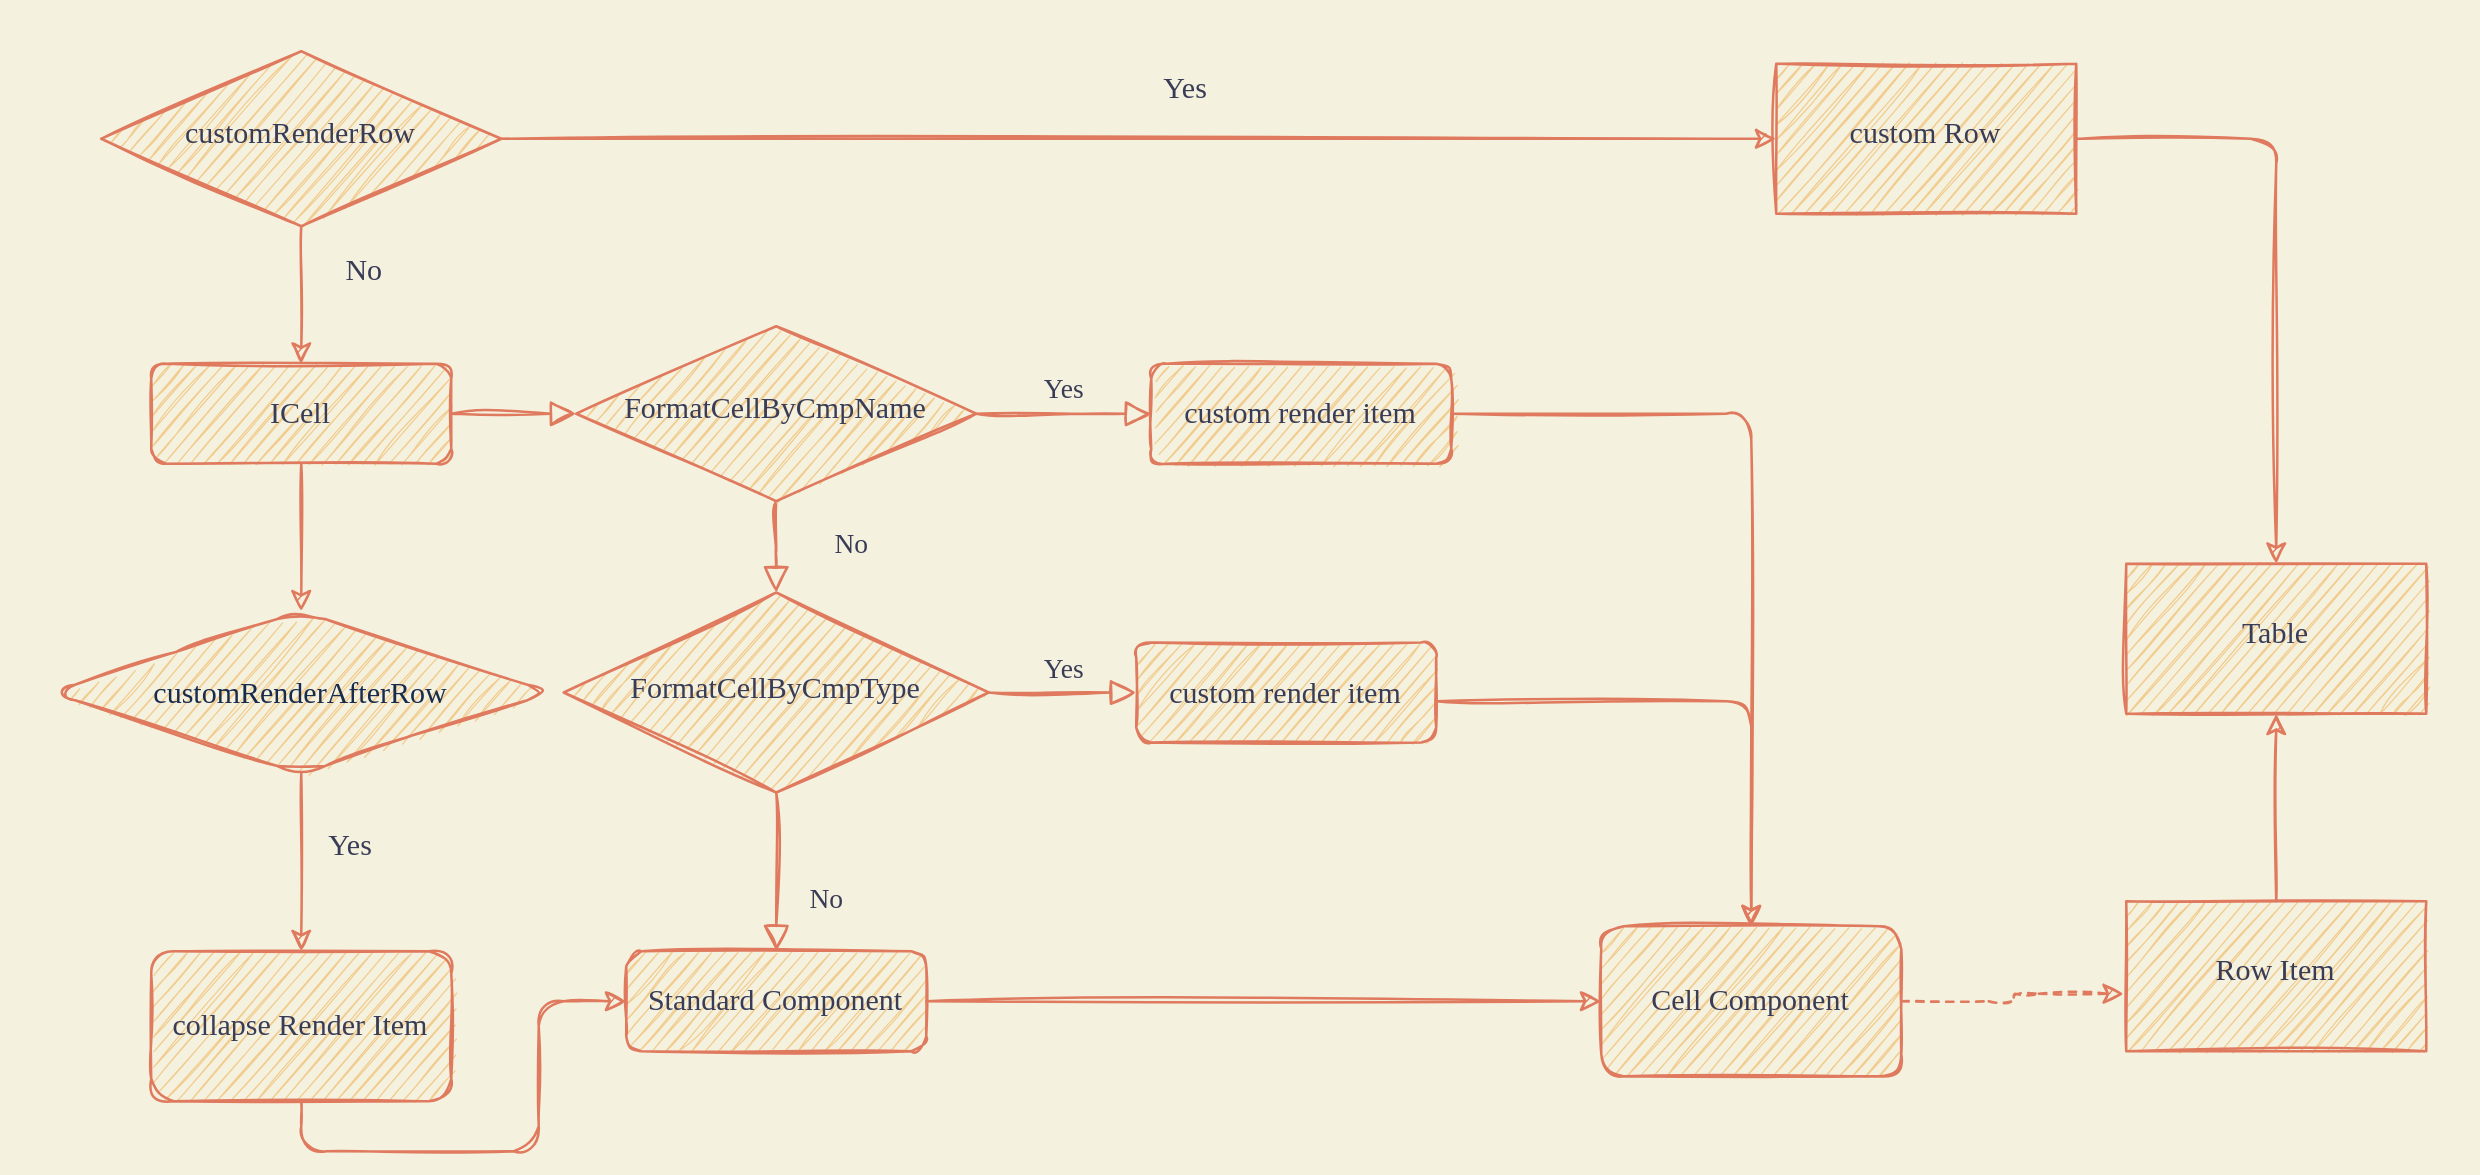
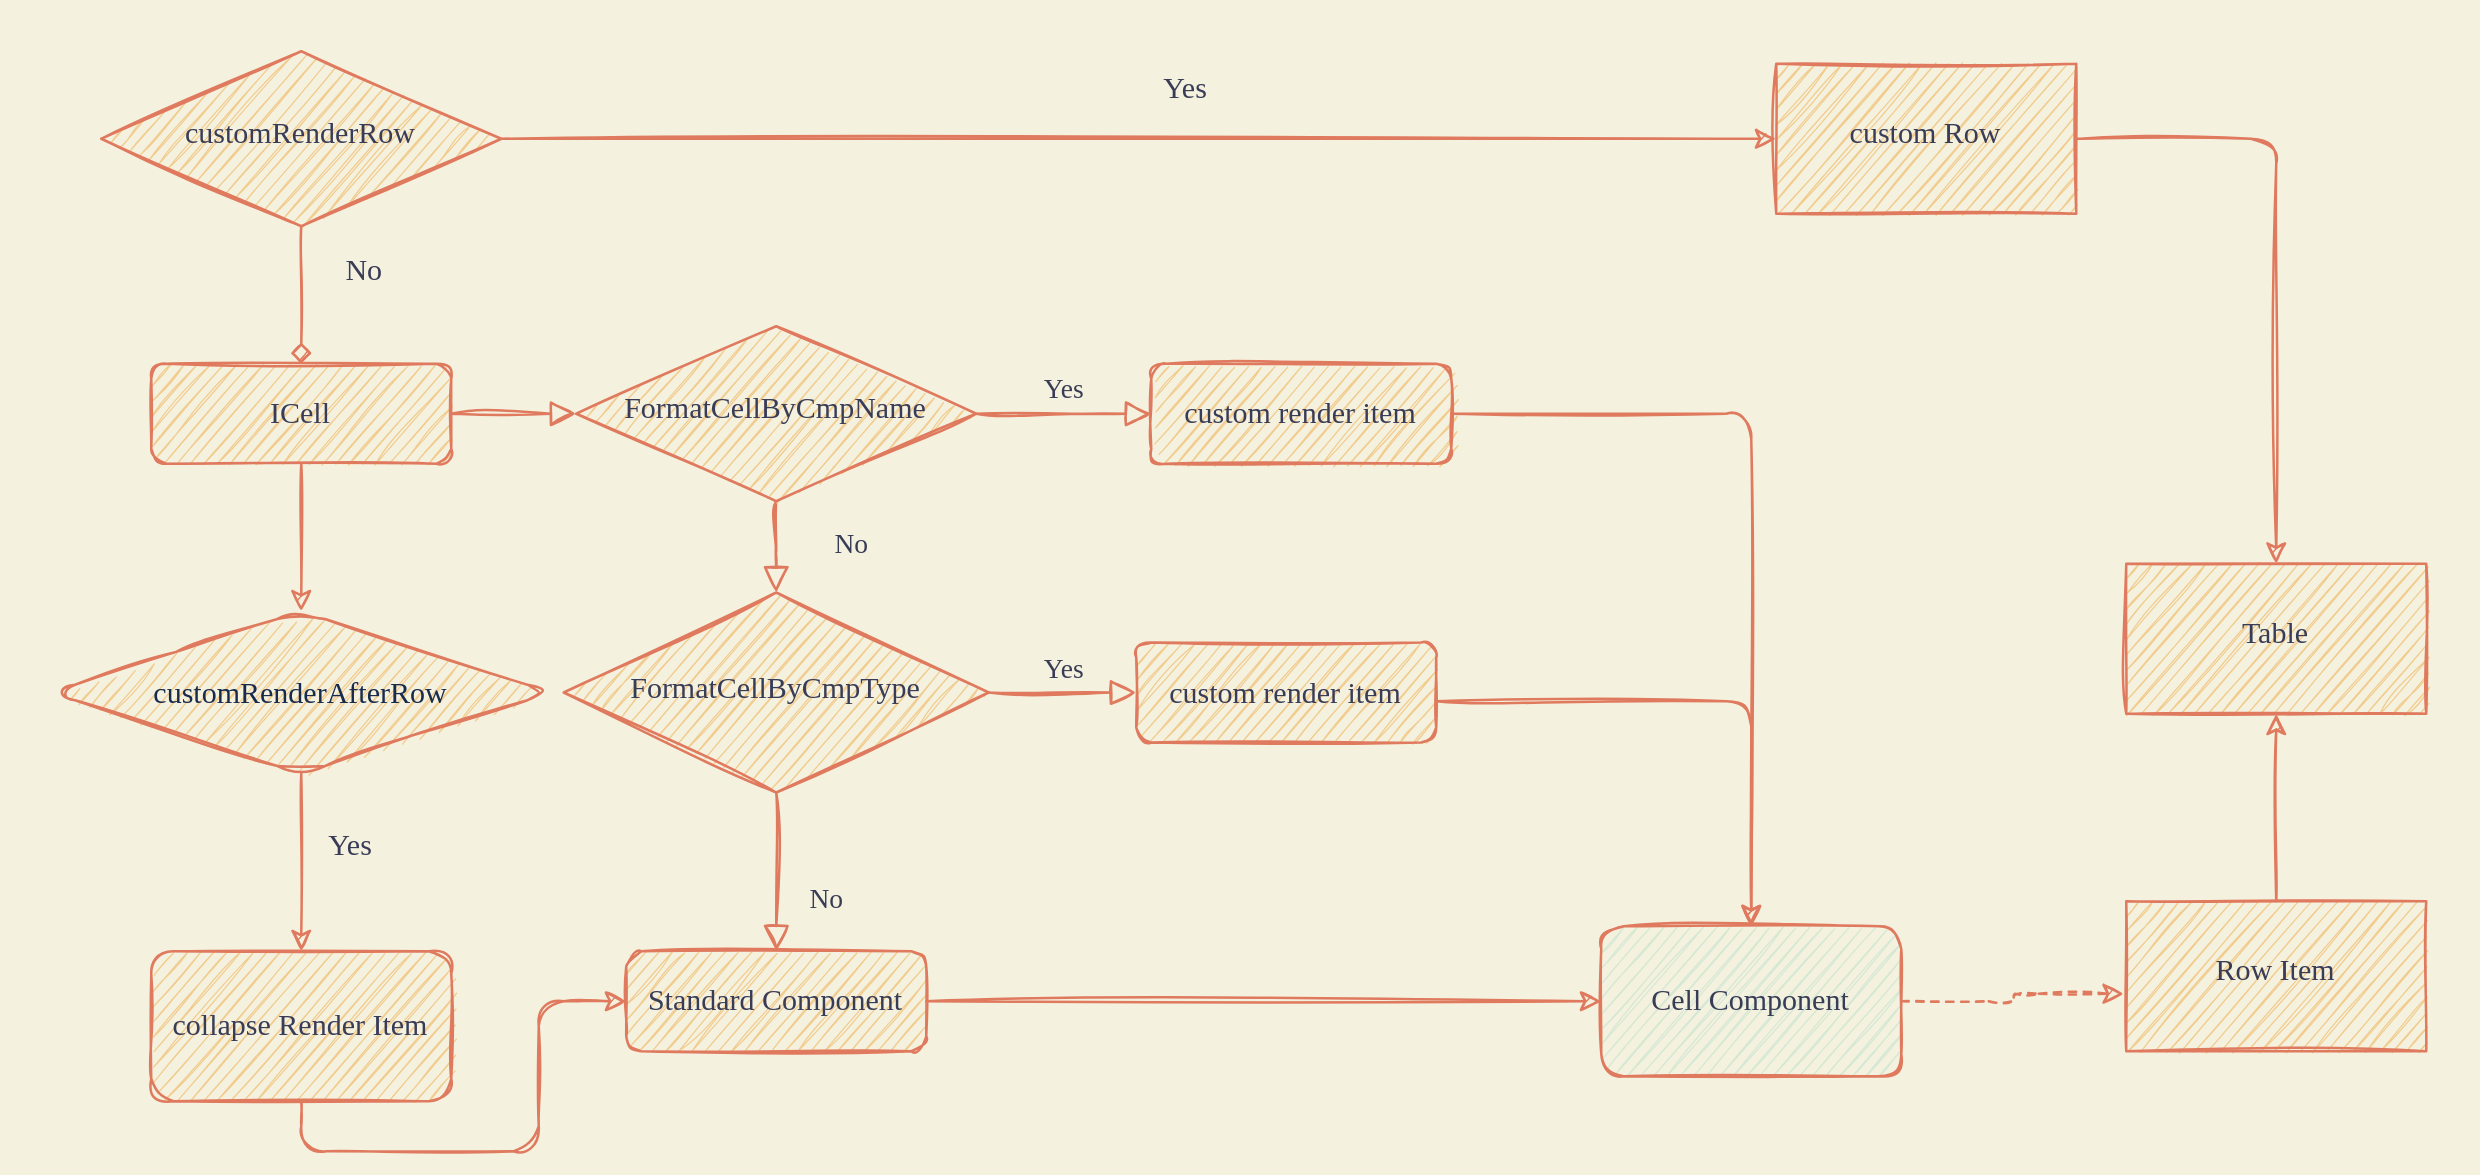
edge "customRenderRow" -> "ICell": arrowhead classic -> diamond
node "Cell Component": fillcolor #f2cc8f -> #d5e8d4
